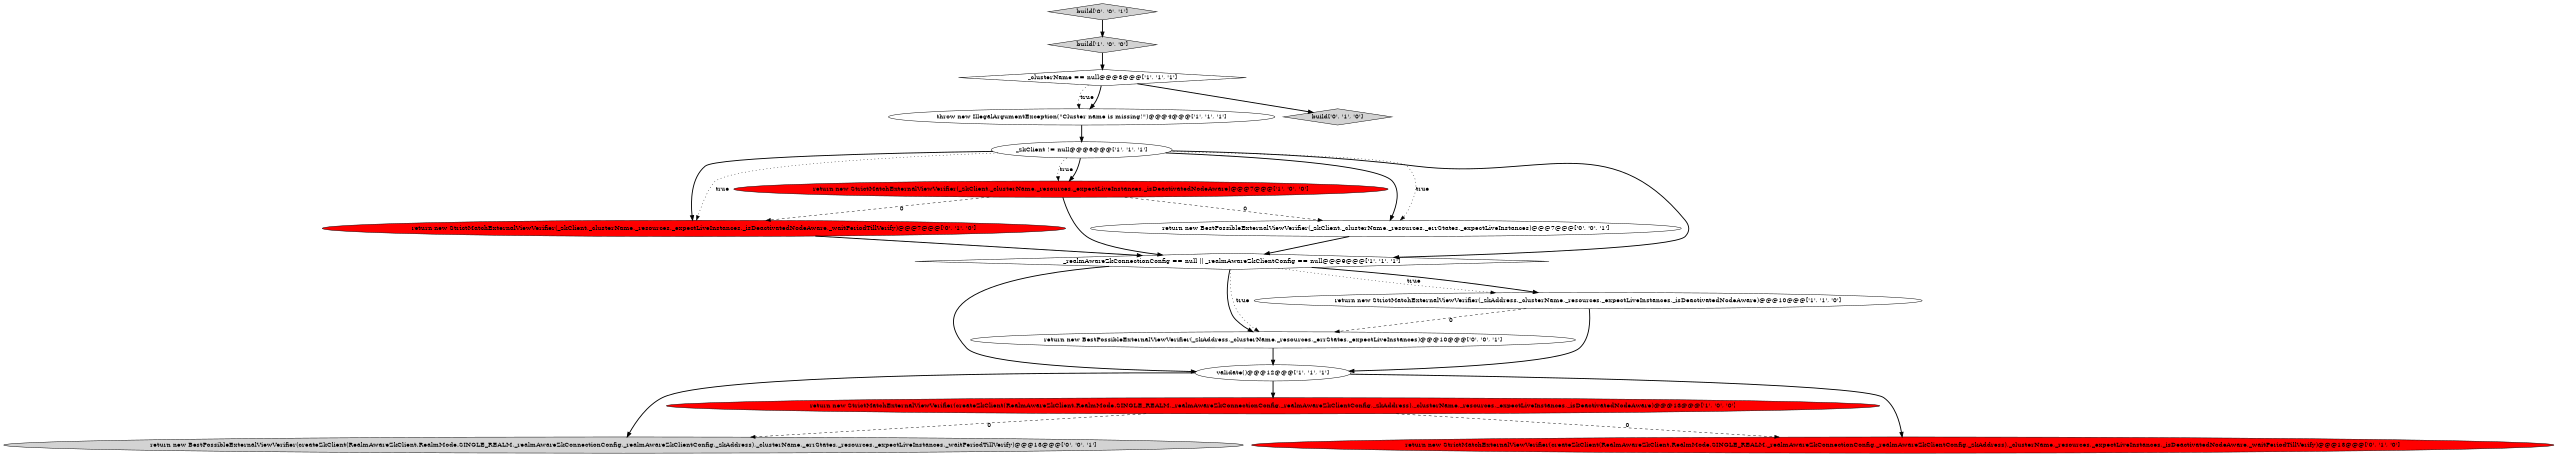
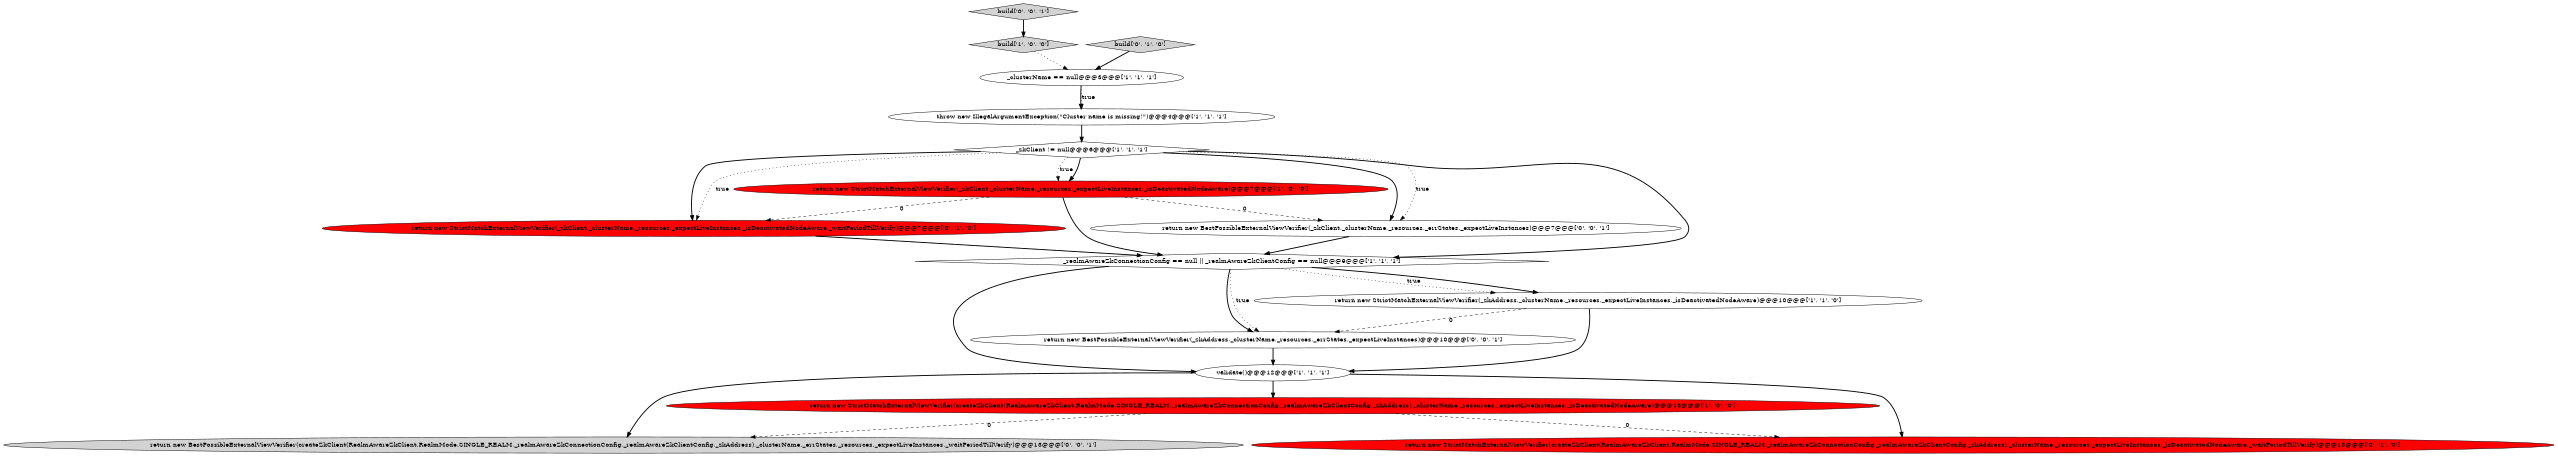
edge "build['1', '0', '0']" -> "_clusterName == null@@@3@@@['1', '1', '1']": style bold -> dotted
node "_clusterName == null@@@3@@@['1', '1', '1']": shape diamond -> ellipse
edge "_clusterName == null@@@3@@@['1', '1', '1']" -> "build['0', '1', '0']": reversed
node "_zkClient != null@@@6@@@['1', '1', '1']": shape ellipse -> diamond
